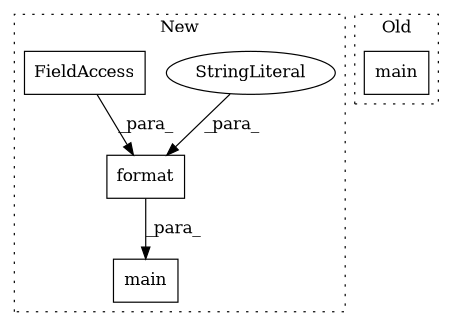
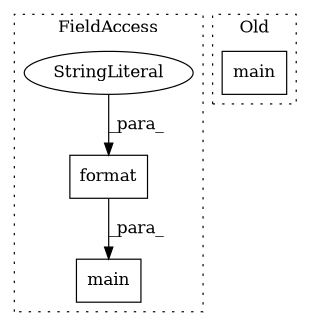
cluster "New": label "New" -> "FieldAccess"
node "FieldAccess": removed
